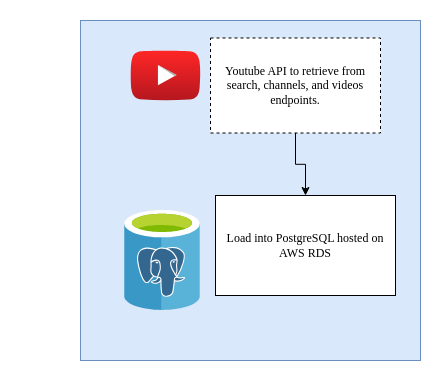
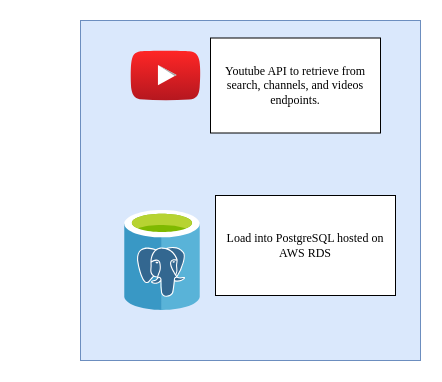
node "Youtube API to retrieve from search, channels, and videos endpoints.": style dashed -> solid
edge "Youtube API to retrieve from search, channels, and videos endpoints." -> "Load into PostgreSQL hosted on AWS RDS": removed
